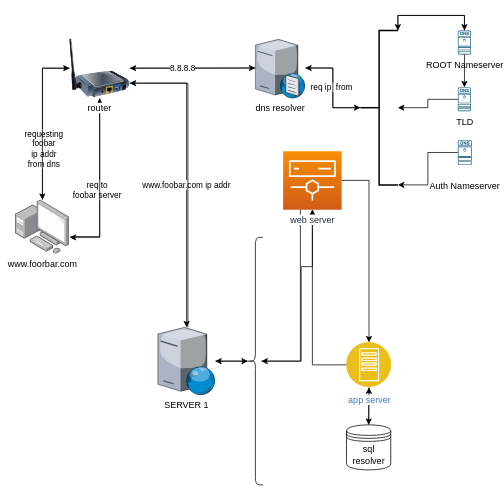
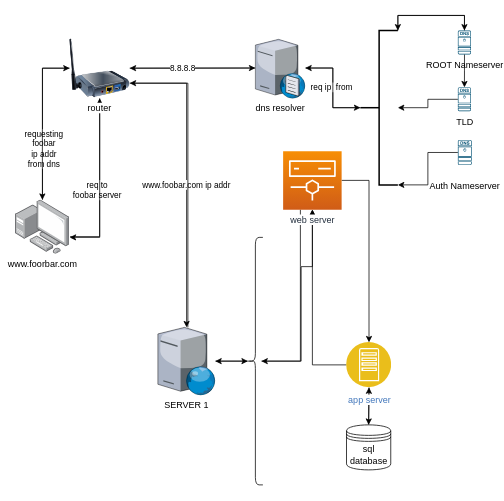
node "sql resolver": label "sql resolver" -> "sql database"
